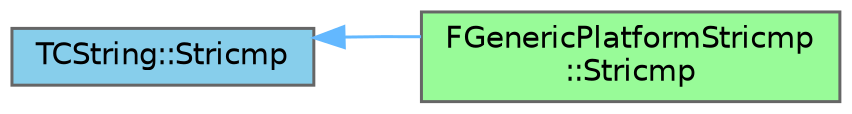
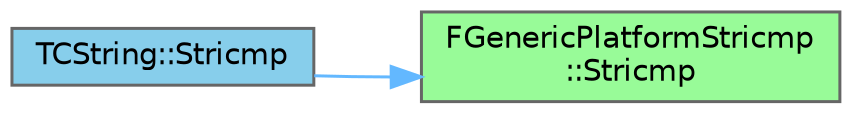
edge "FGenericPlatformStricmp ::Stricmp" -> "TCString::Stricmp": reversed
